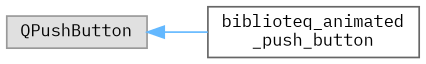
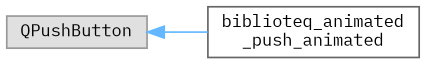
node "biblioteq_animated _push_button": label "biblioteq_animated _push_button" -> "biblioteq_animated _push_animated"
